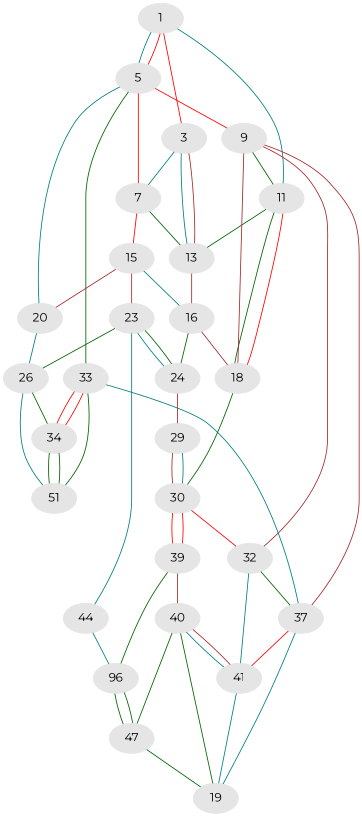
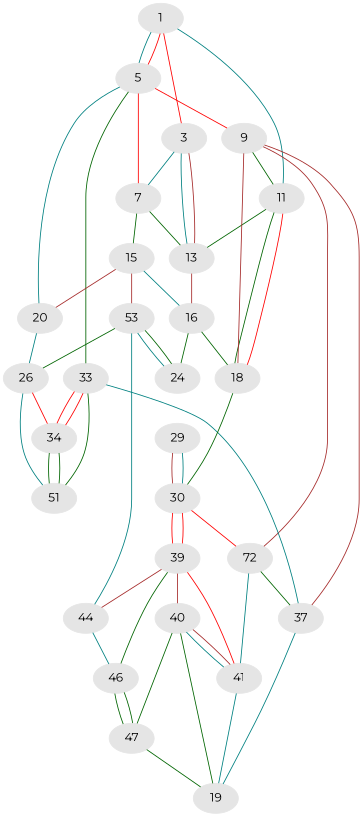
edge "7" -- "15": color red -> darkgreen
node "23": label "23" -> "53"
edge "16" -- "18": color brown -> darkgreen
edge "26" -- "34": color darkgreen -> red
edge "24" -- "29": removed
node "32": label "32" -> "72"
edge "39" -- "44": added
edge "37" -- "41": now "39" -- "41"
node "96": label "96" -> "46"
